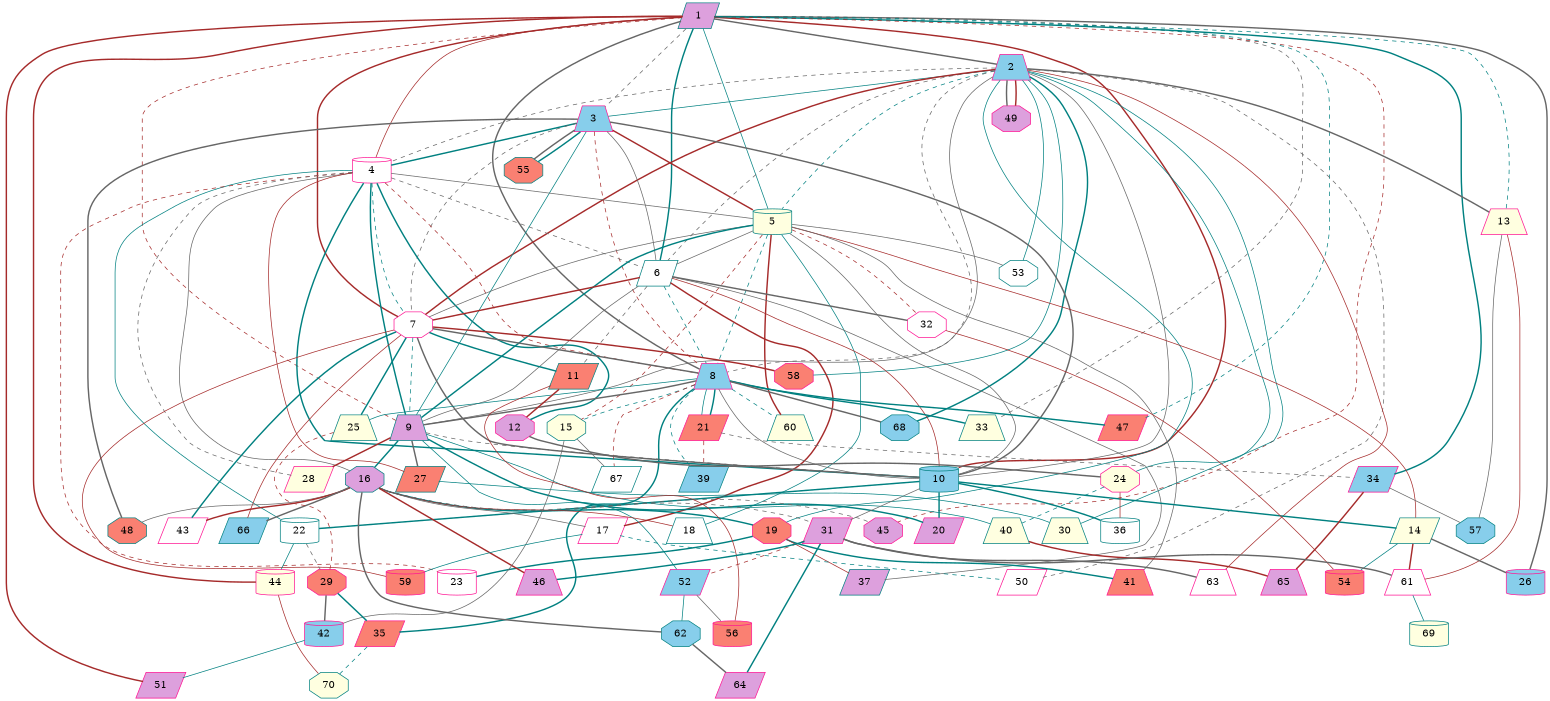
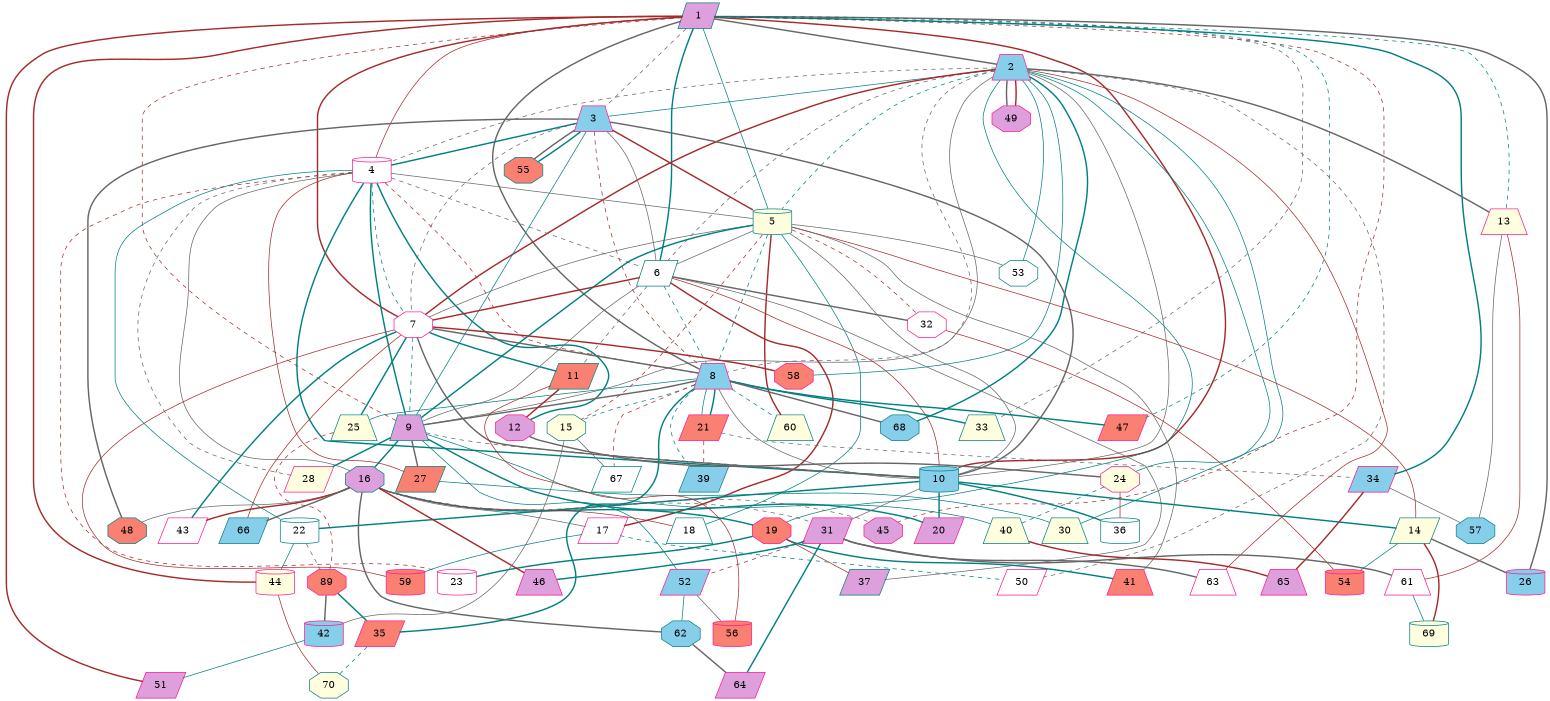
edge "9" -- "28": color brown -> teal
edge "14" -- "61": now "14" -- "69"
node "29": label "29" -> "89"
